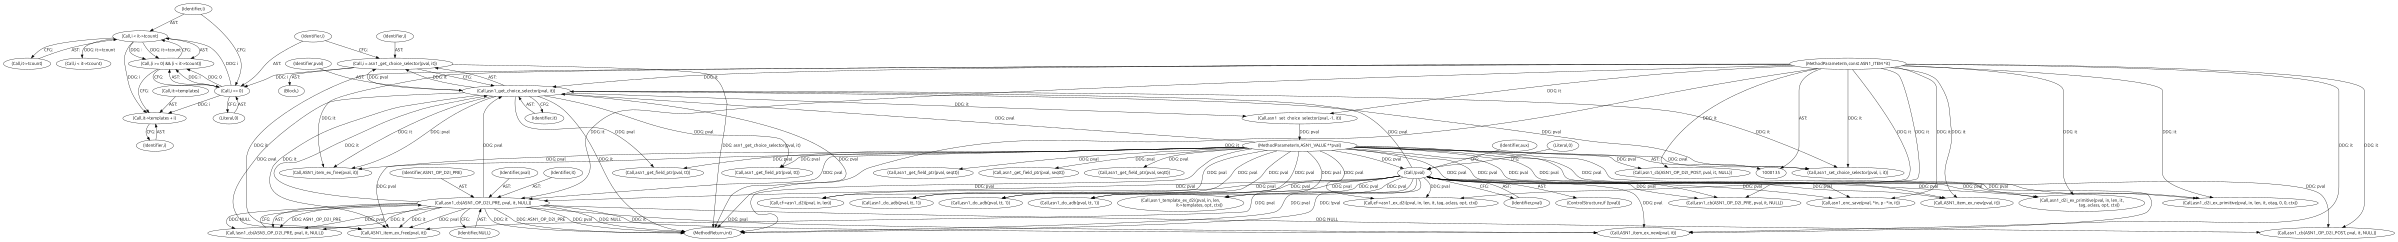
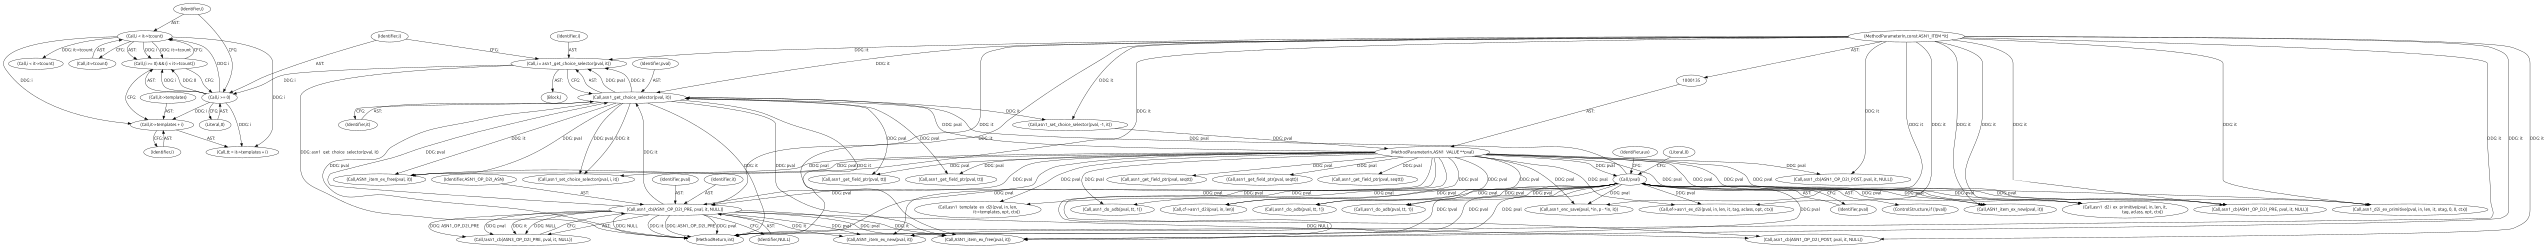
edge "(MethodParameterIn,const ASN1_ITEM *it)" -> "(Call,asn1_set_choice_selector(pval, i, it))": now "(MethodParameterIn,const ASN1_ITEM *it)" -> "(Call,i = asn1_get_choice_selector(pval, it))"
node "(Call,tt = it->templates + i)": added
edge "(MethodParameterIn,ASN1_VALUE **pval)" -> "1000135": reversed
node "(Identifier,ASN1_OP_D2I_PRE)": label "(Identifier,ASN1_OP_D2I_PRE)" -> "(Identifier,ASN1_OP_D2I_ASN)"
